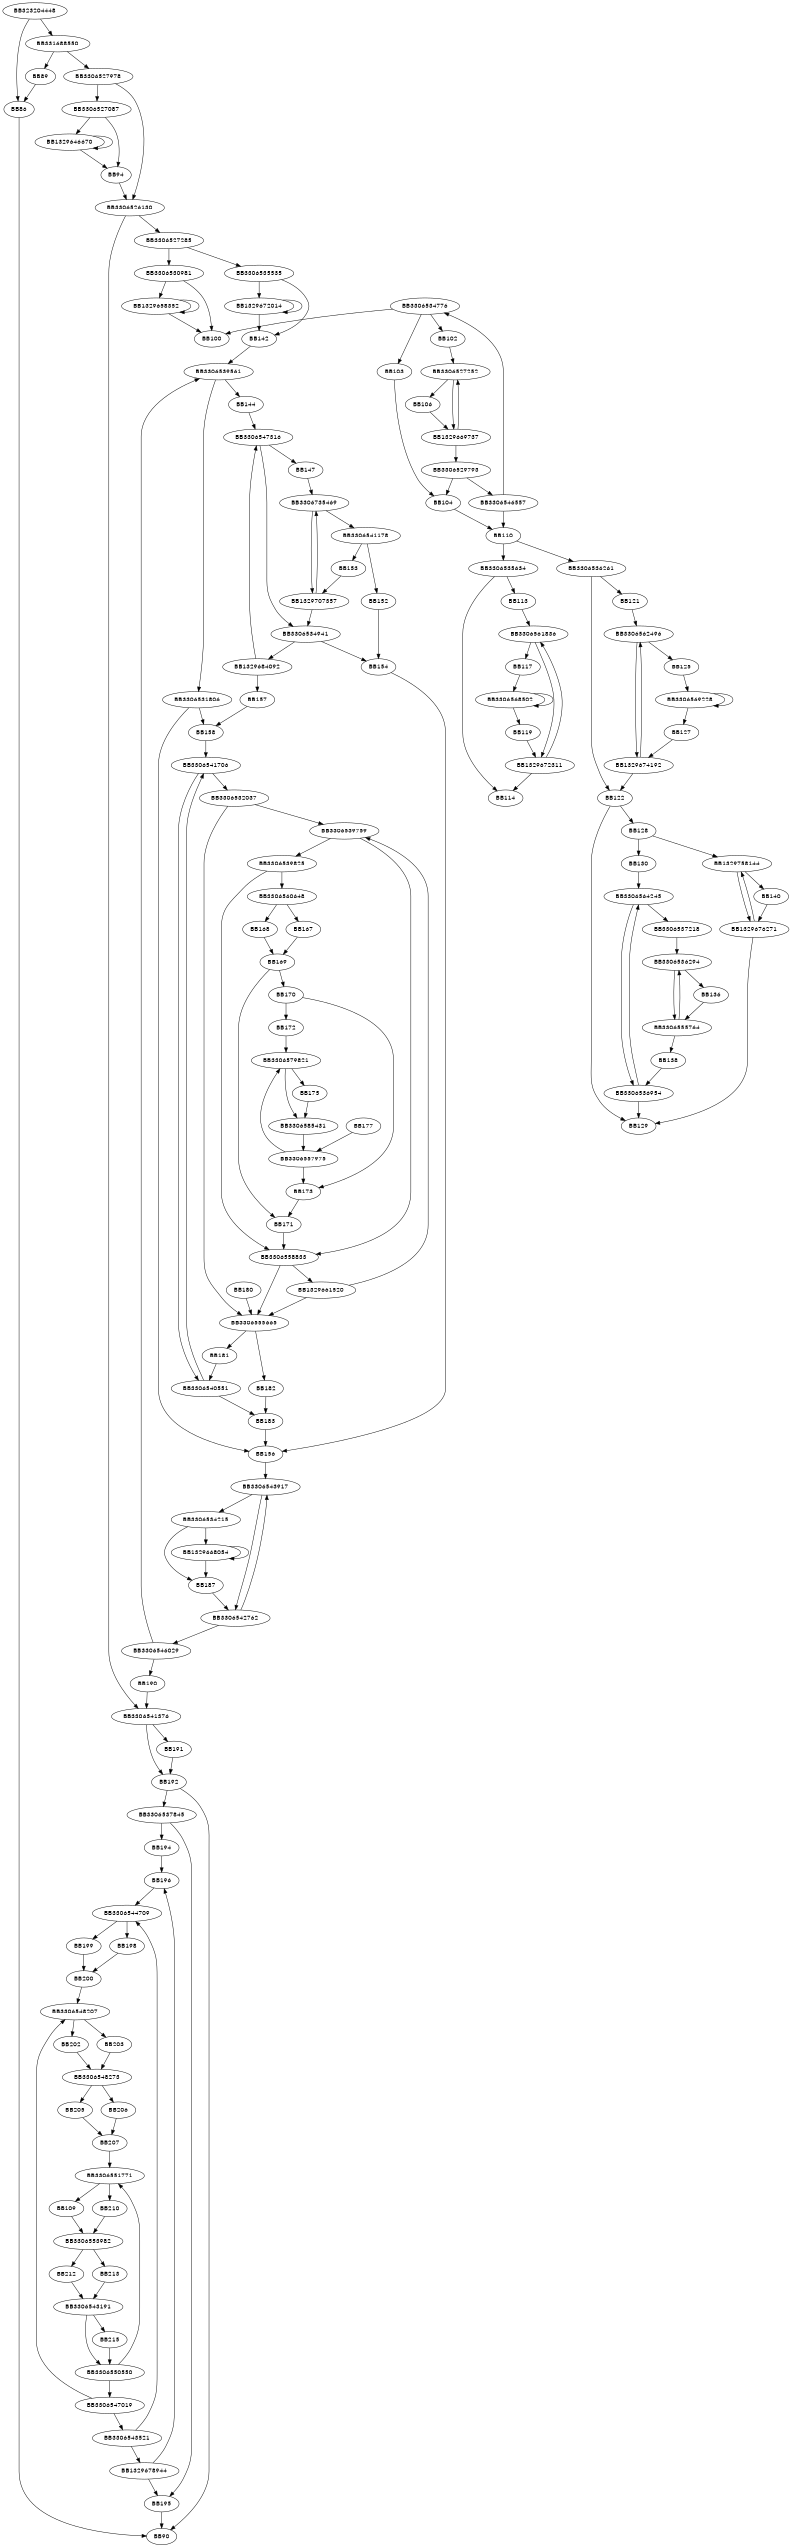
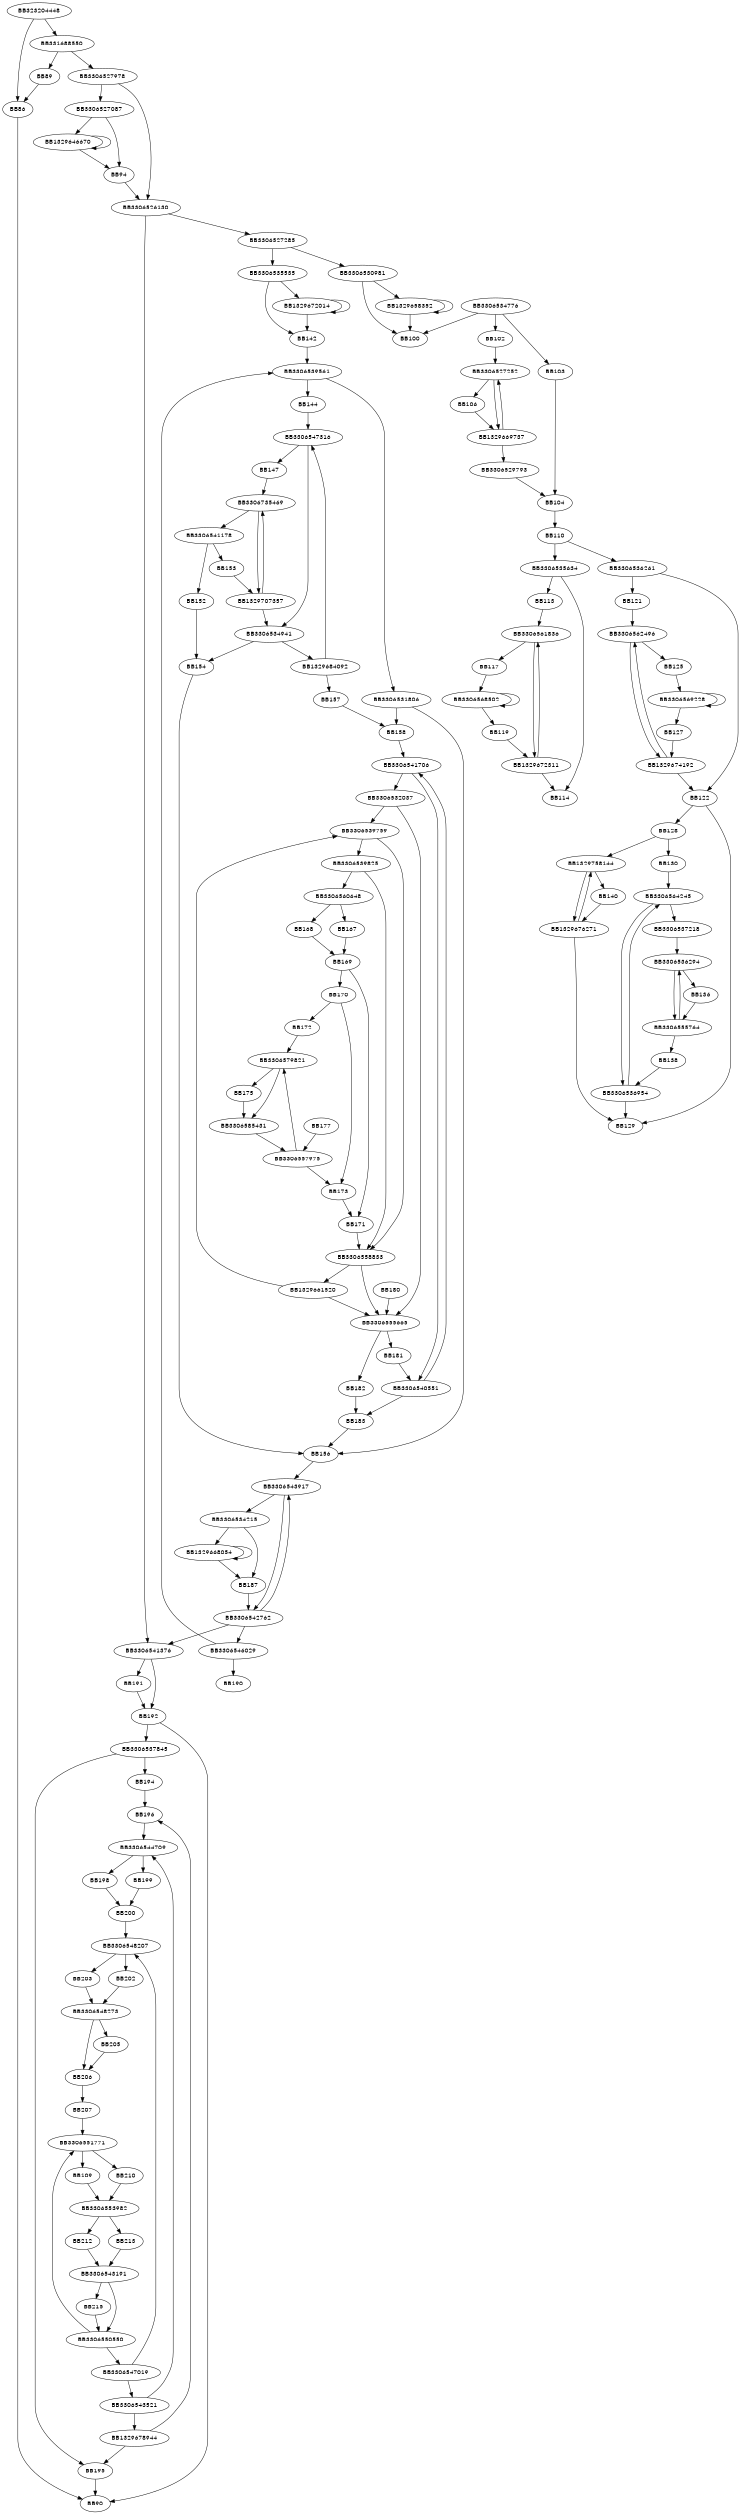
node "BB3306546557": removed
edge "BB190" -> "BB3306541376": now "BB3306542762" -> "BB3306541376"
edge "BB205" -> "BB207": now "BB205" -> "BB206"
